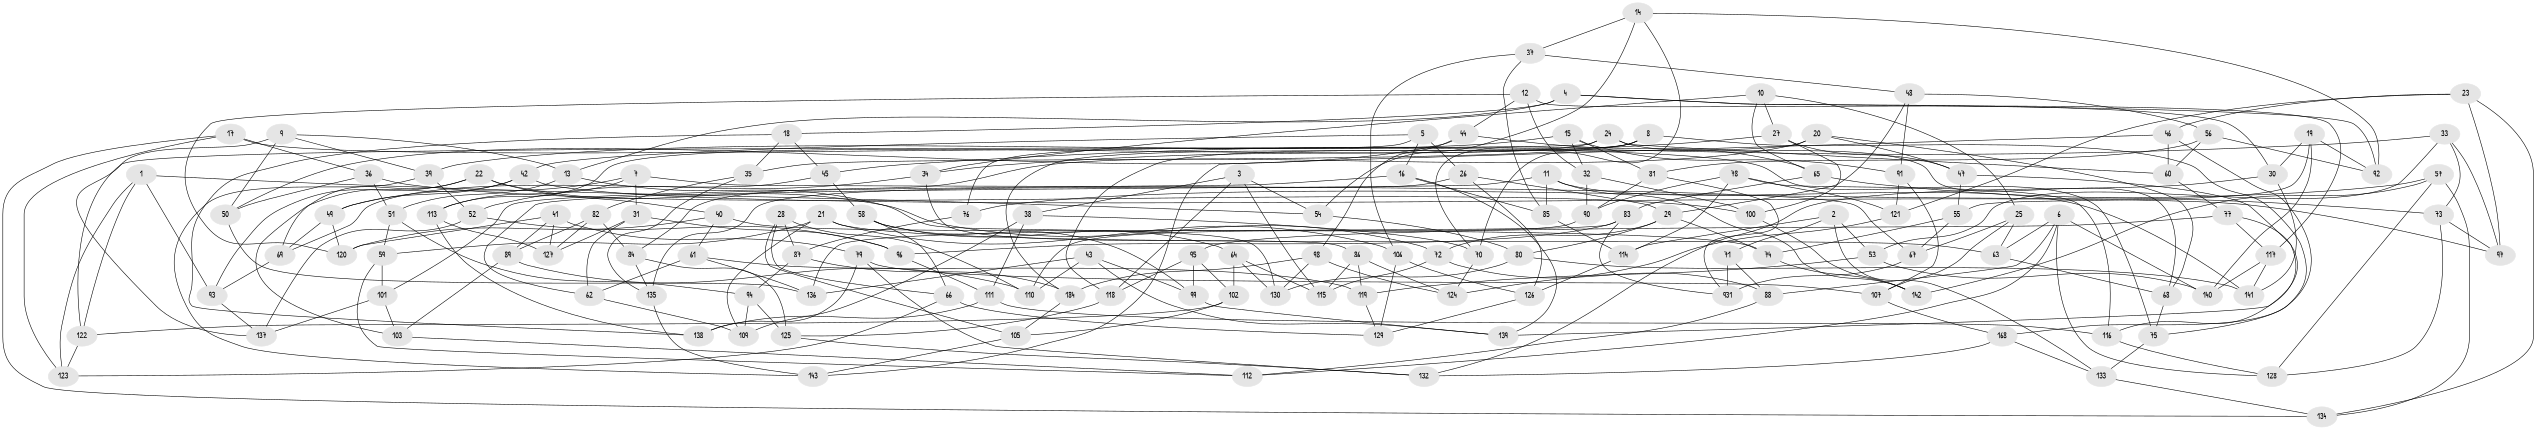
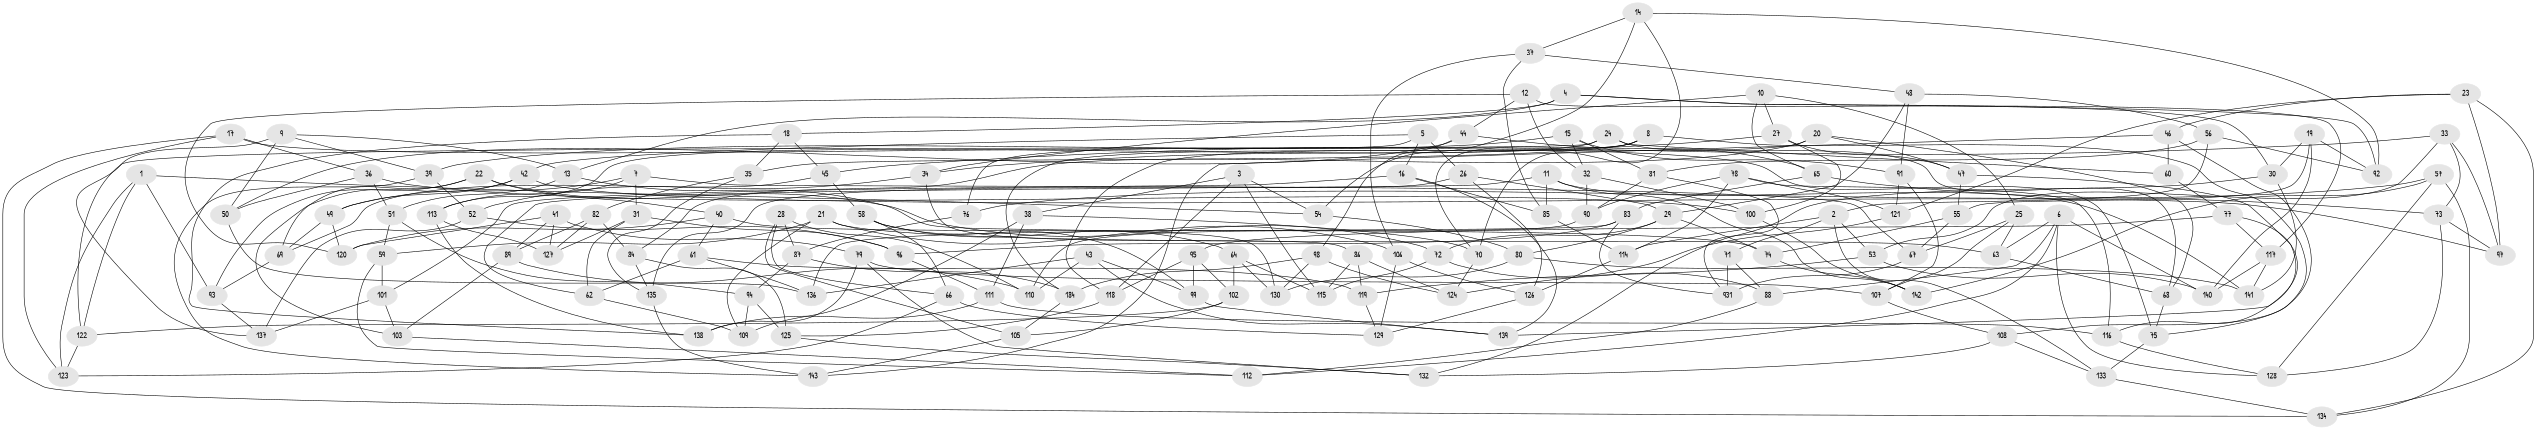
edge "56" -- "60": now "56" -- "2"
node "168": label "168" -> "108"
